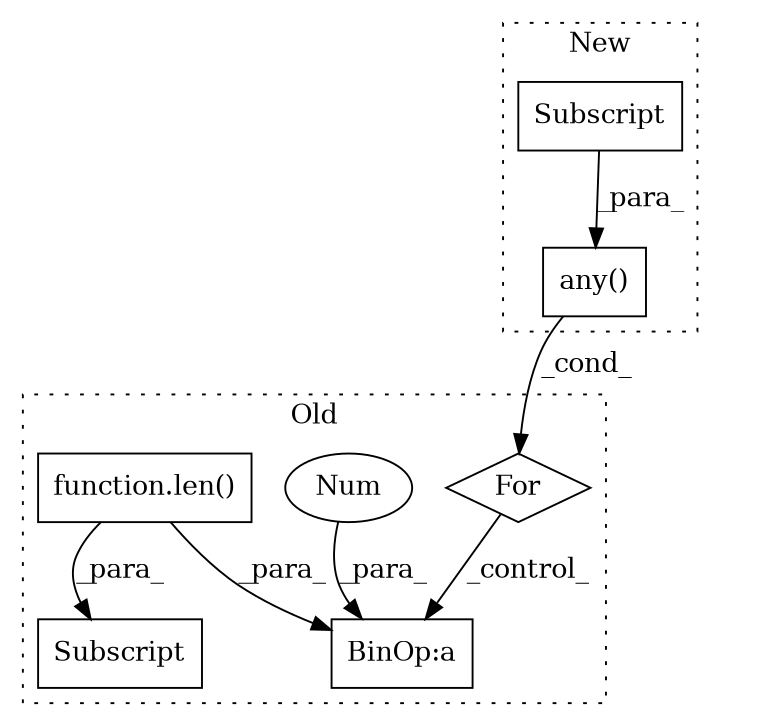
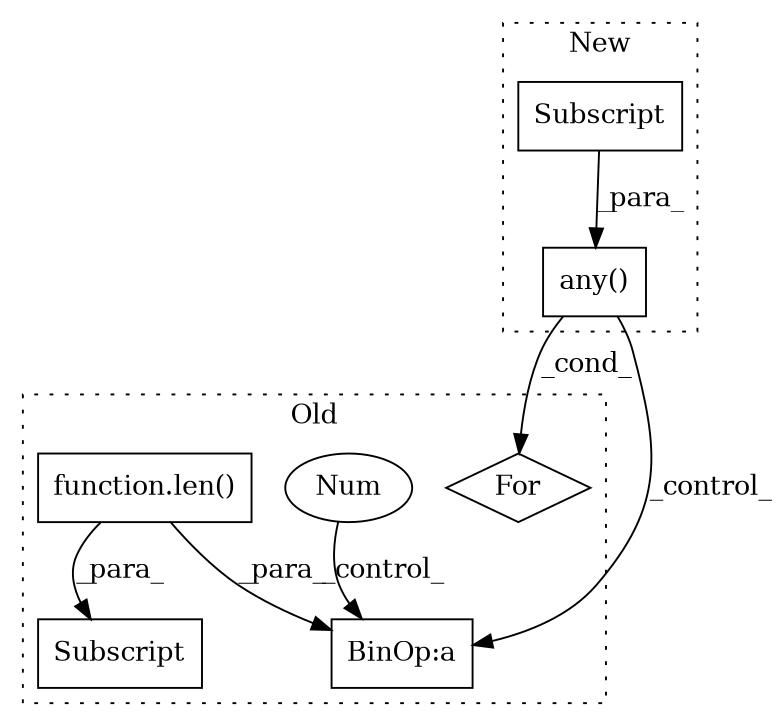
edge "For" -> "BinOp:a": now "any()" -> "BinOp:a"
edge "Num" -> "BinOp:a": label "_para_" -> "_control_"
